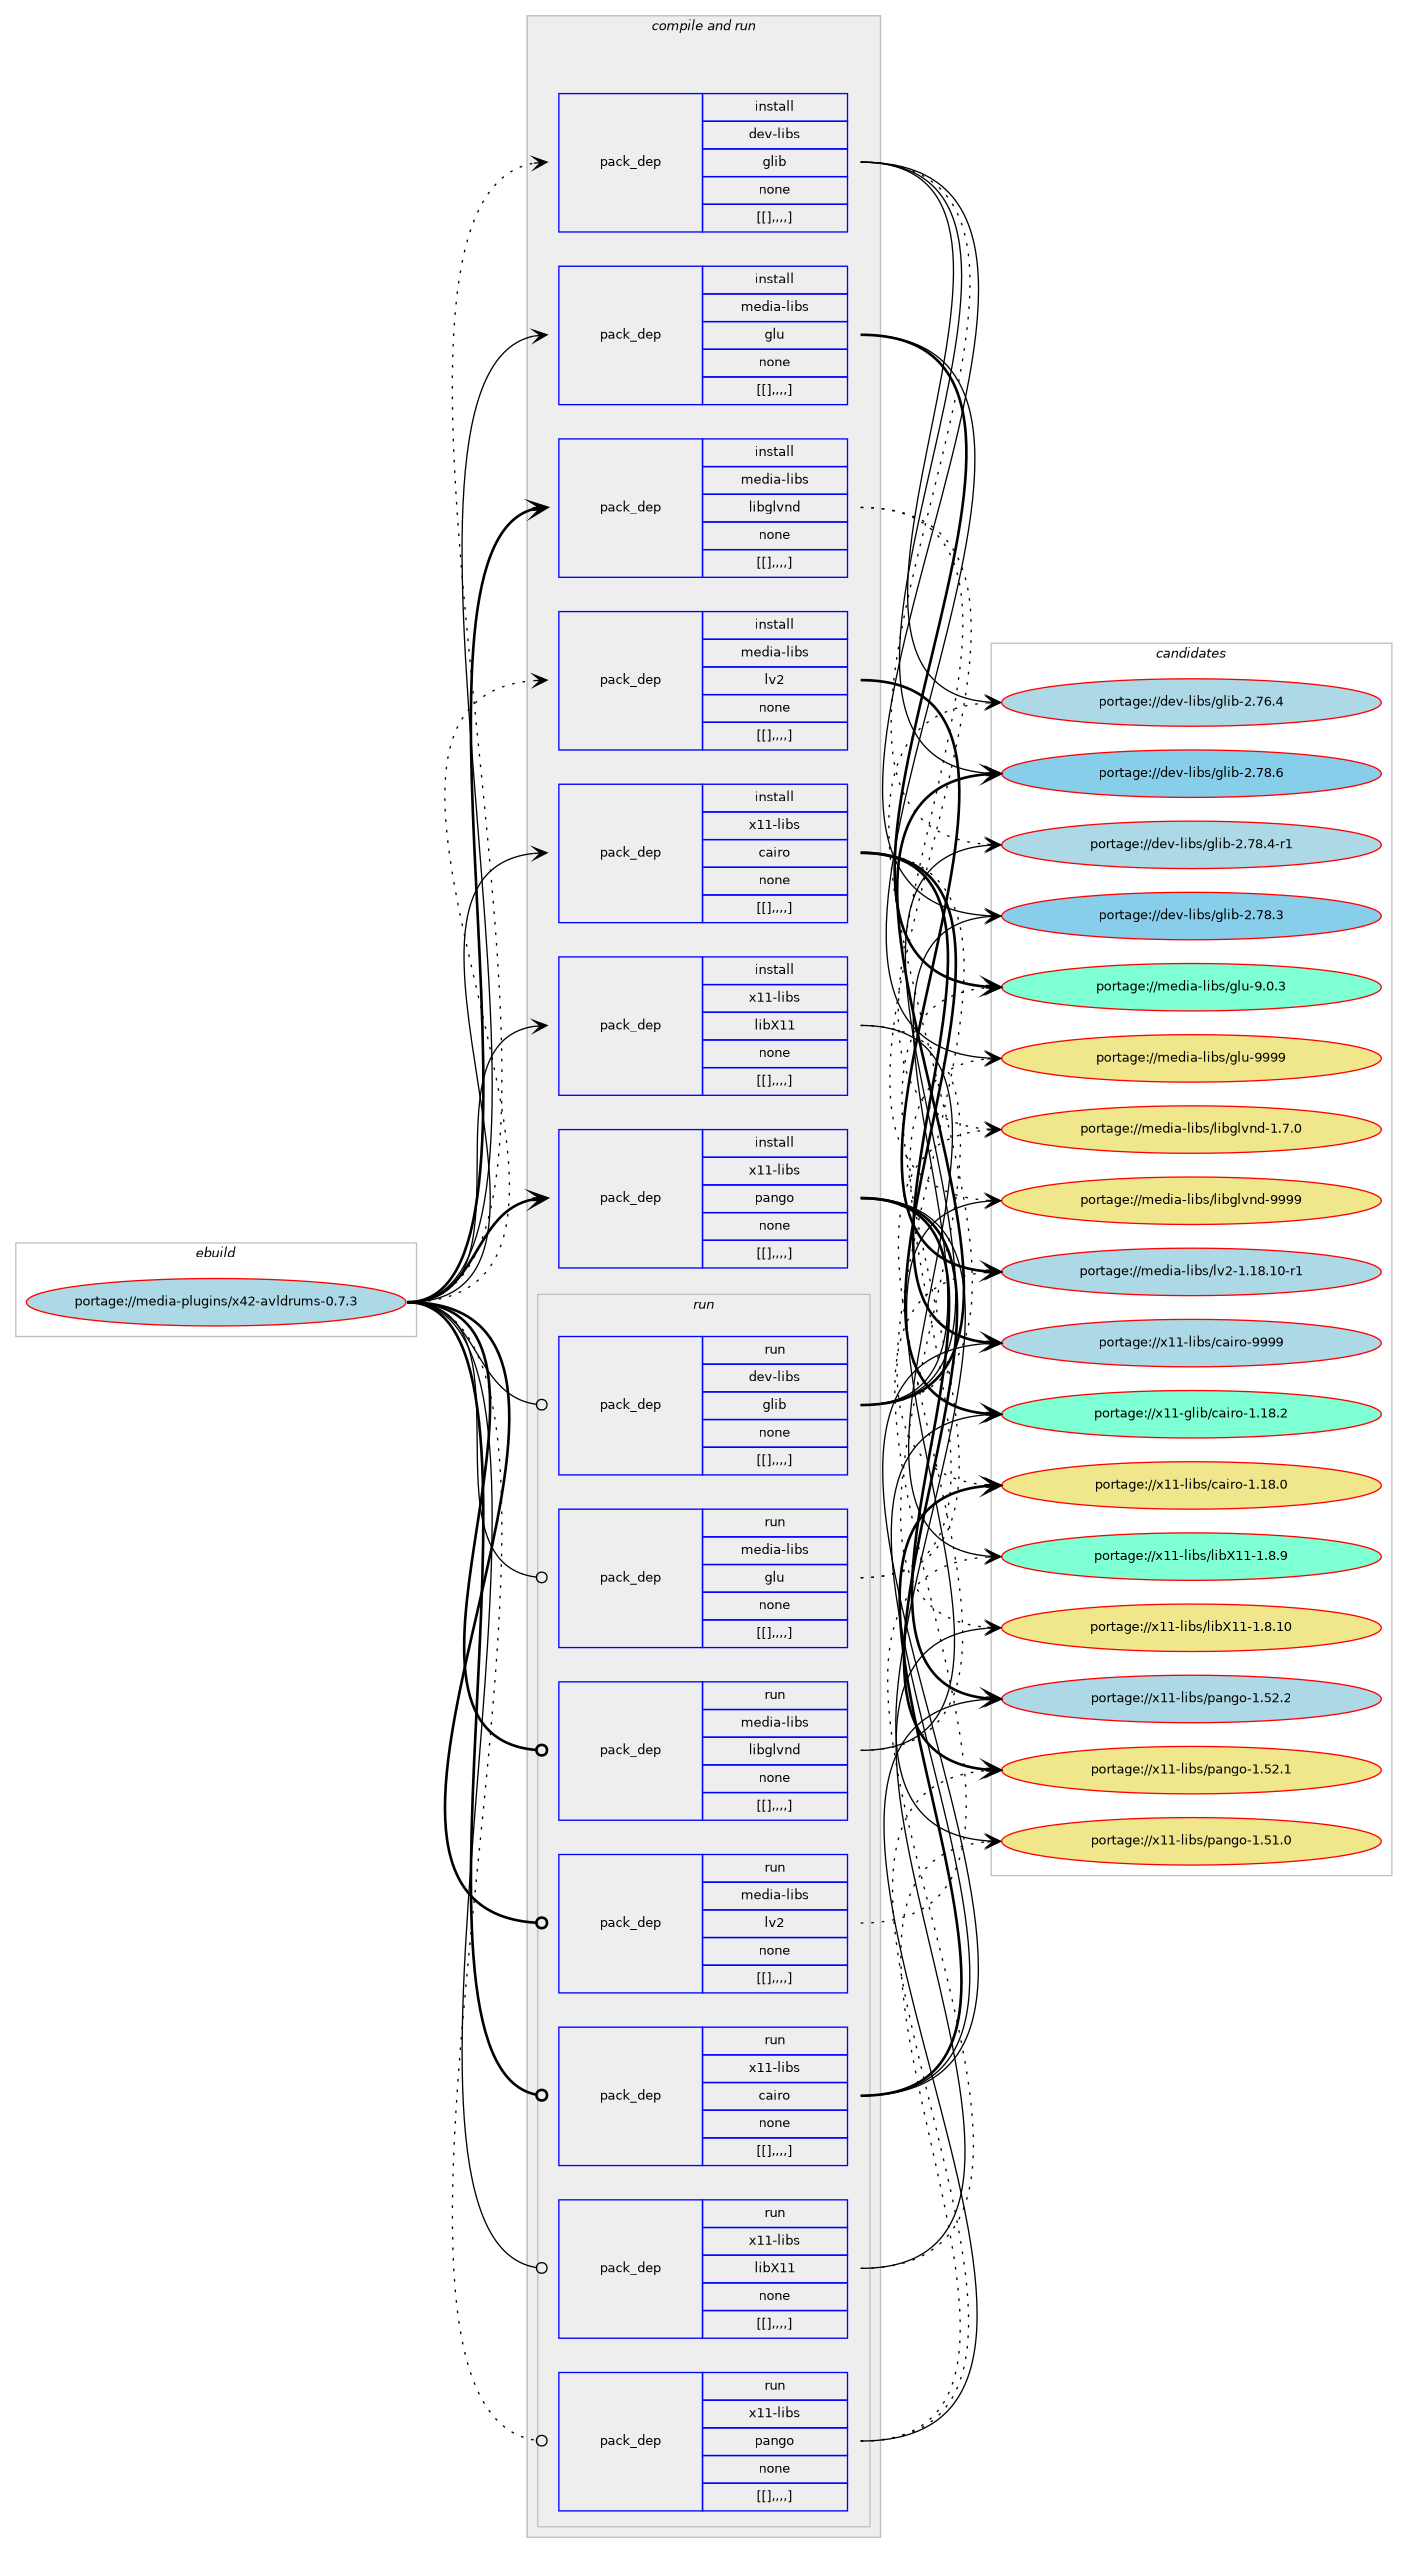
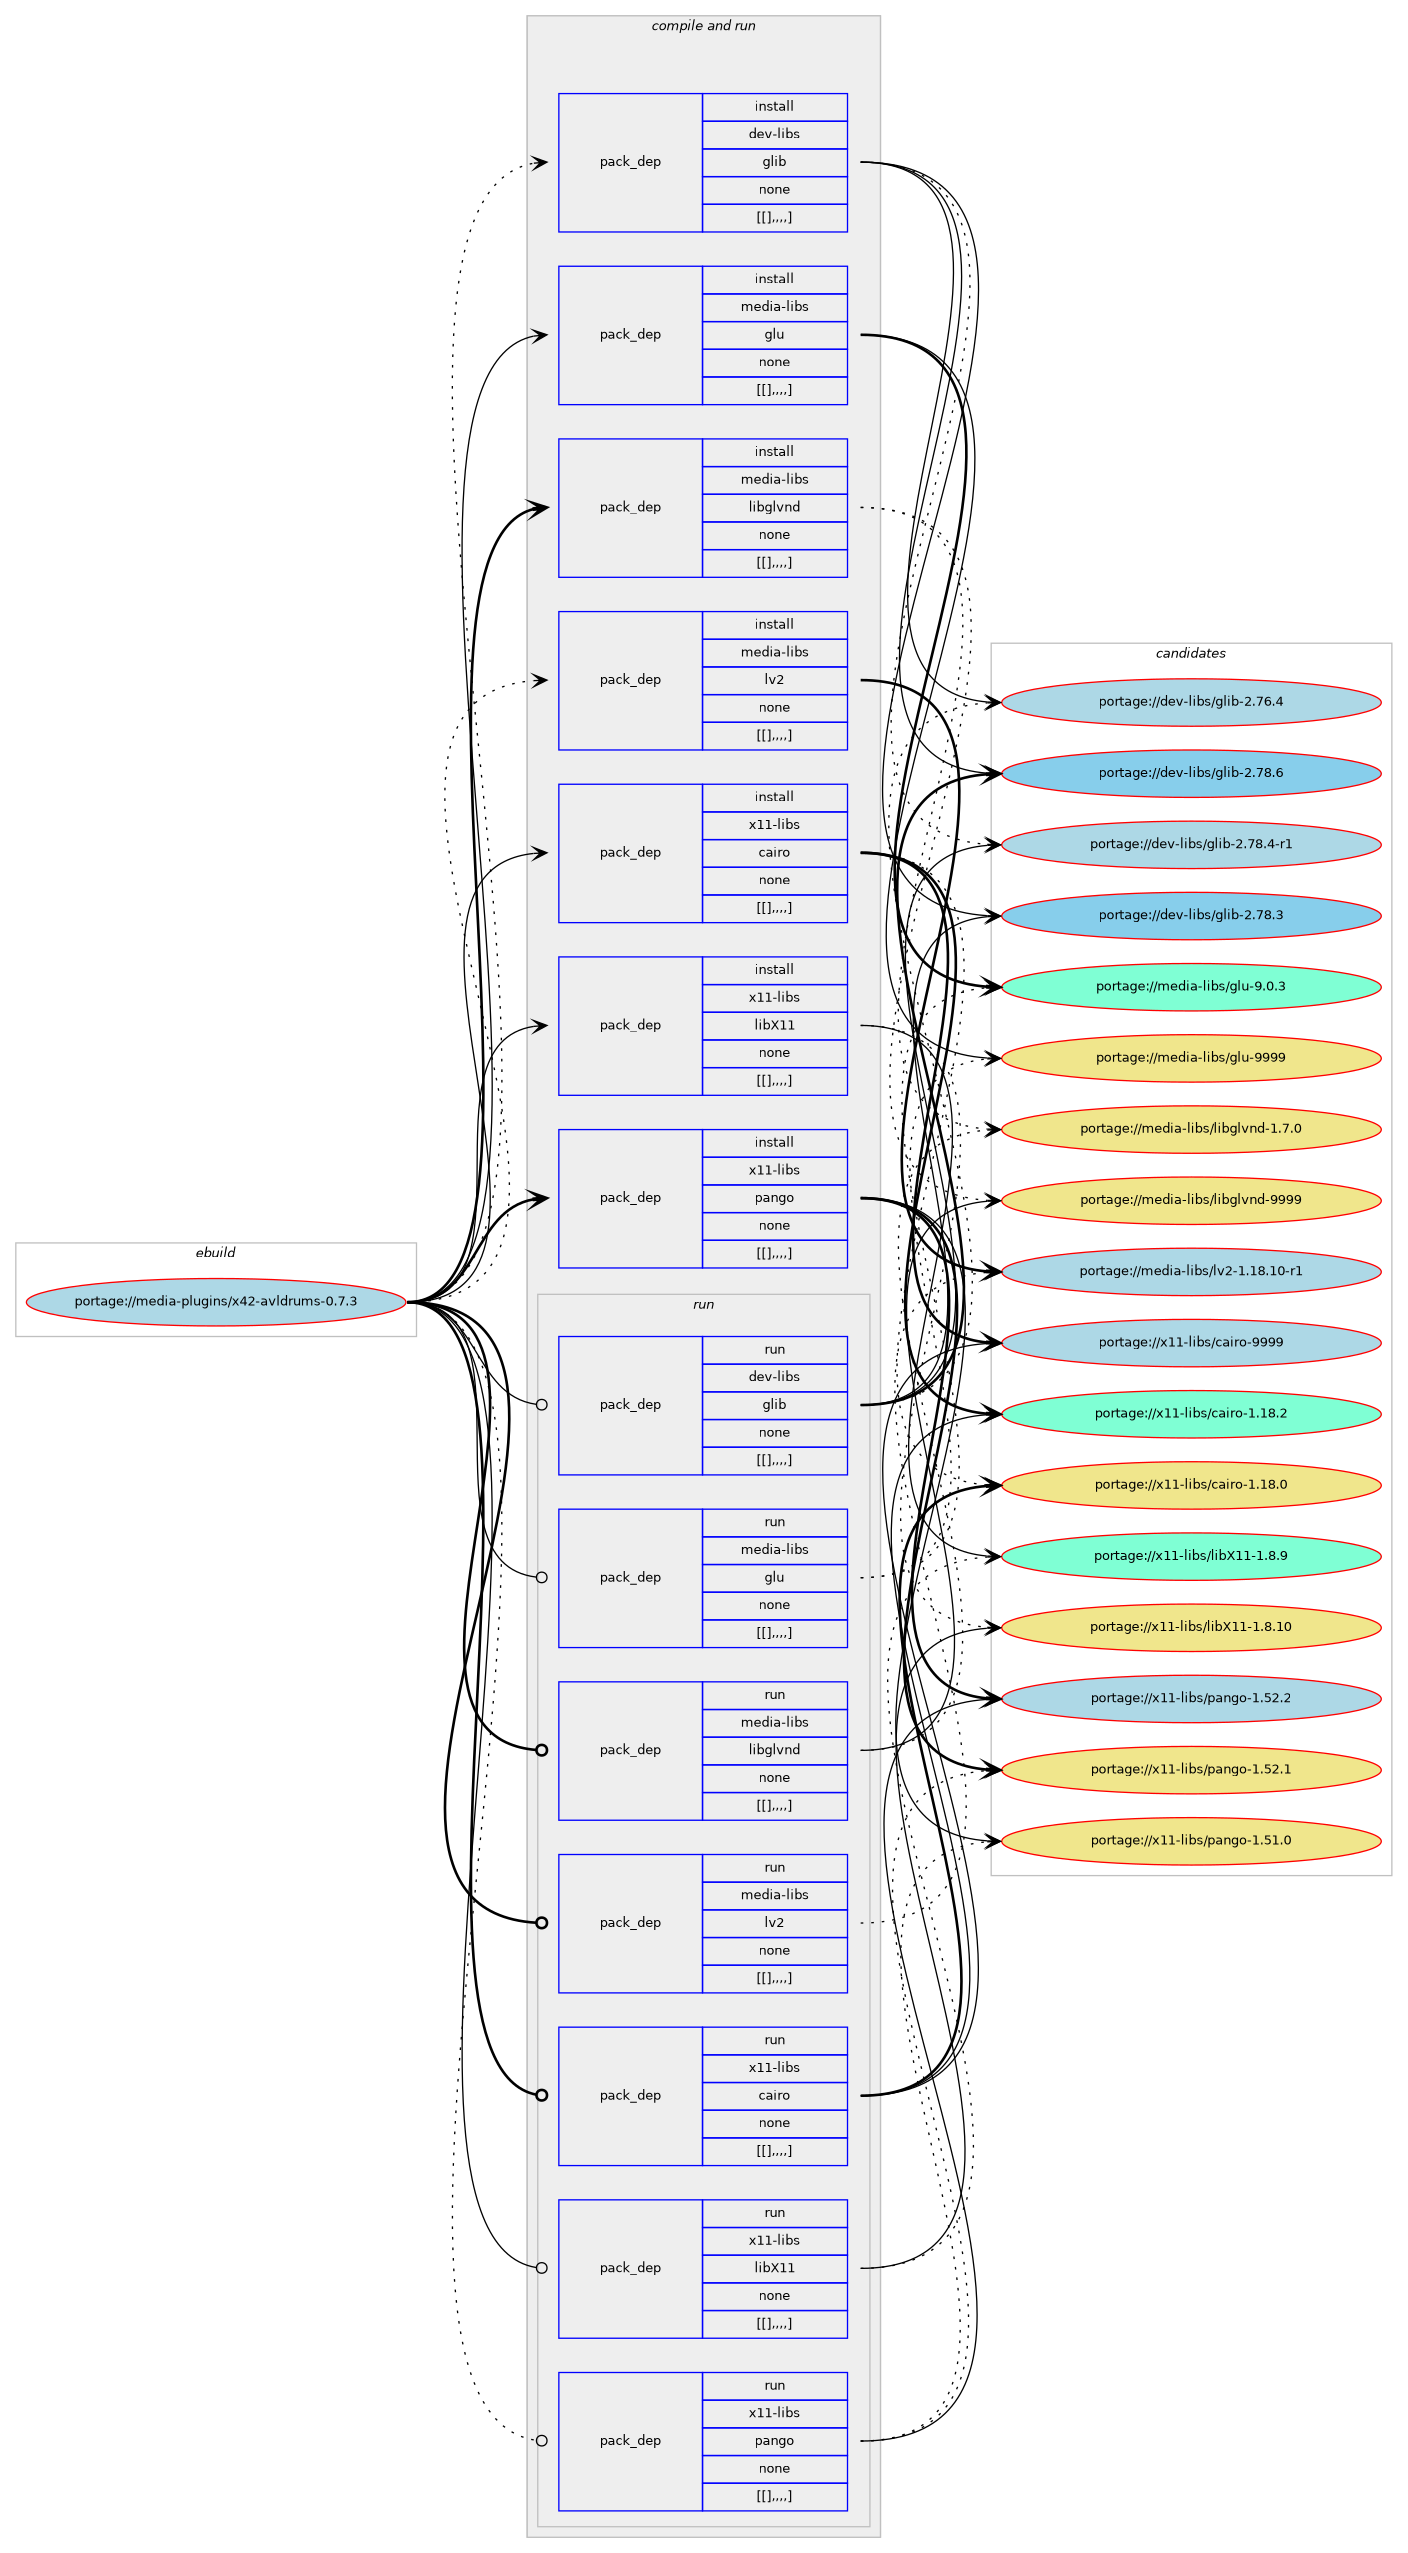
node "portage://x11-glib/cairo-1.18.2": label "portage://x11-glib/cairo-1.18.2" -> "portage://x11-libs/cairo-1.18.2"
